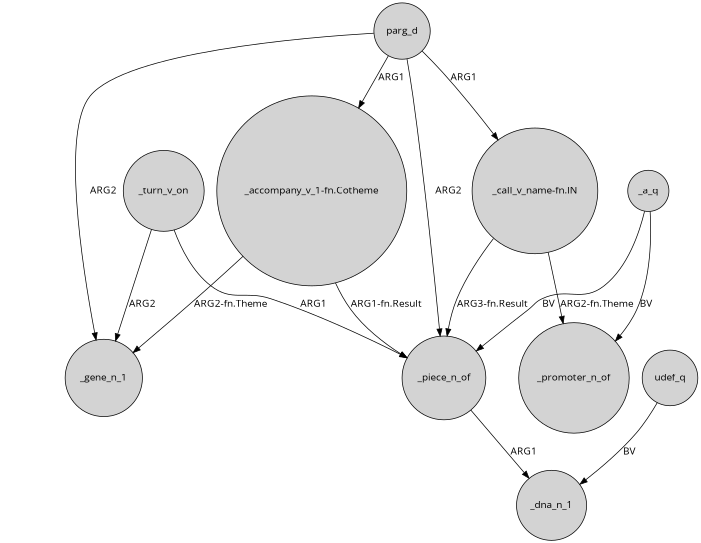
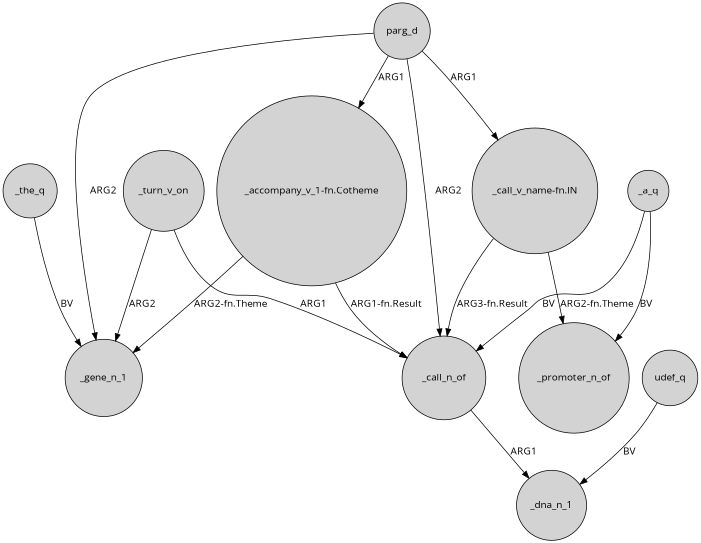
node "_the_q": added
node "_piece_n_of": label "_piece_n_of" -> "_call_n_of"
